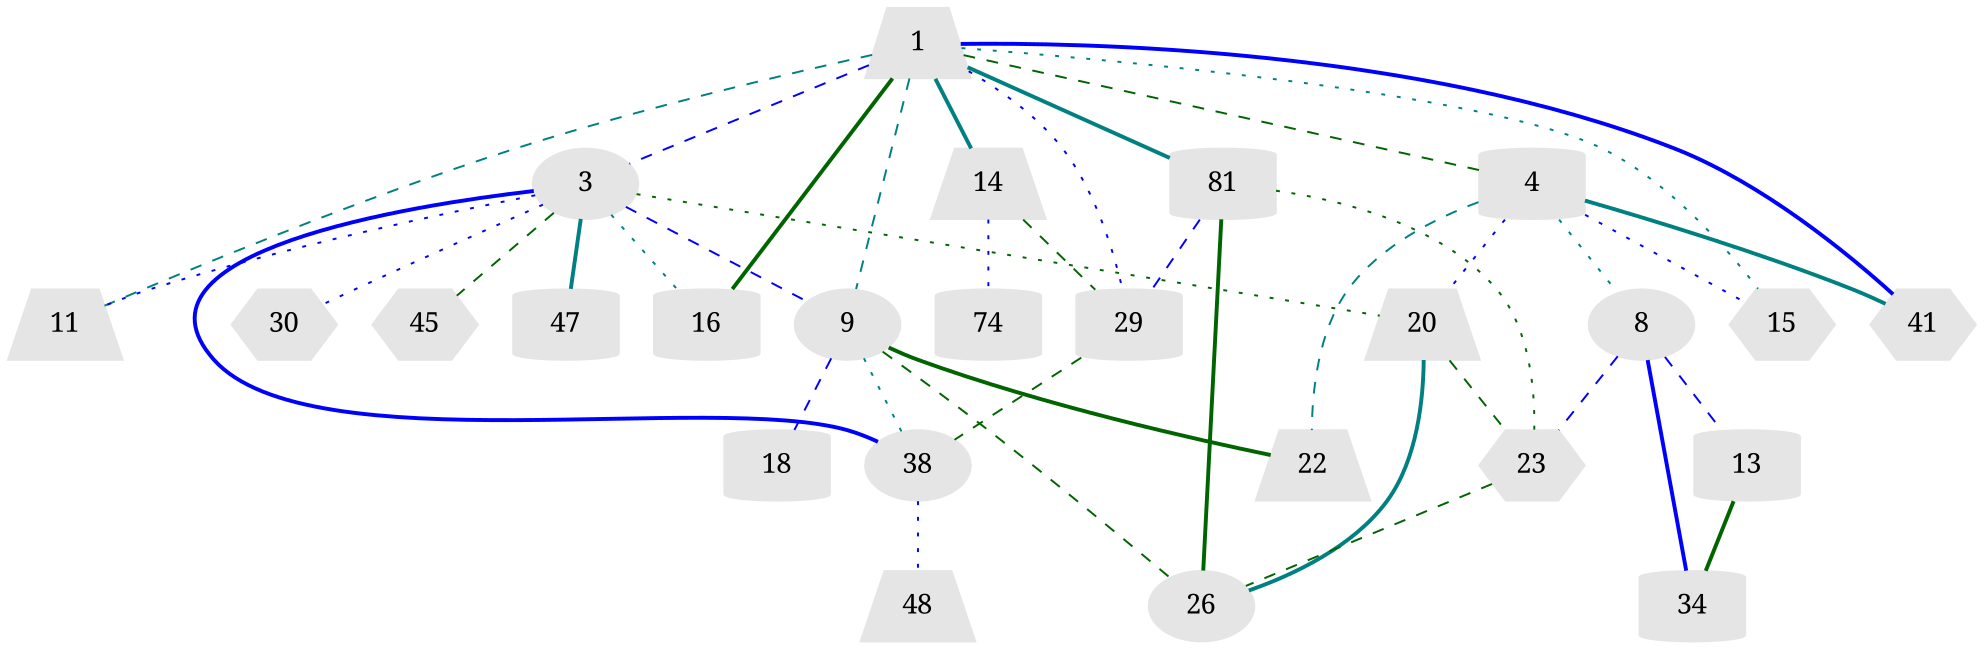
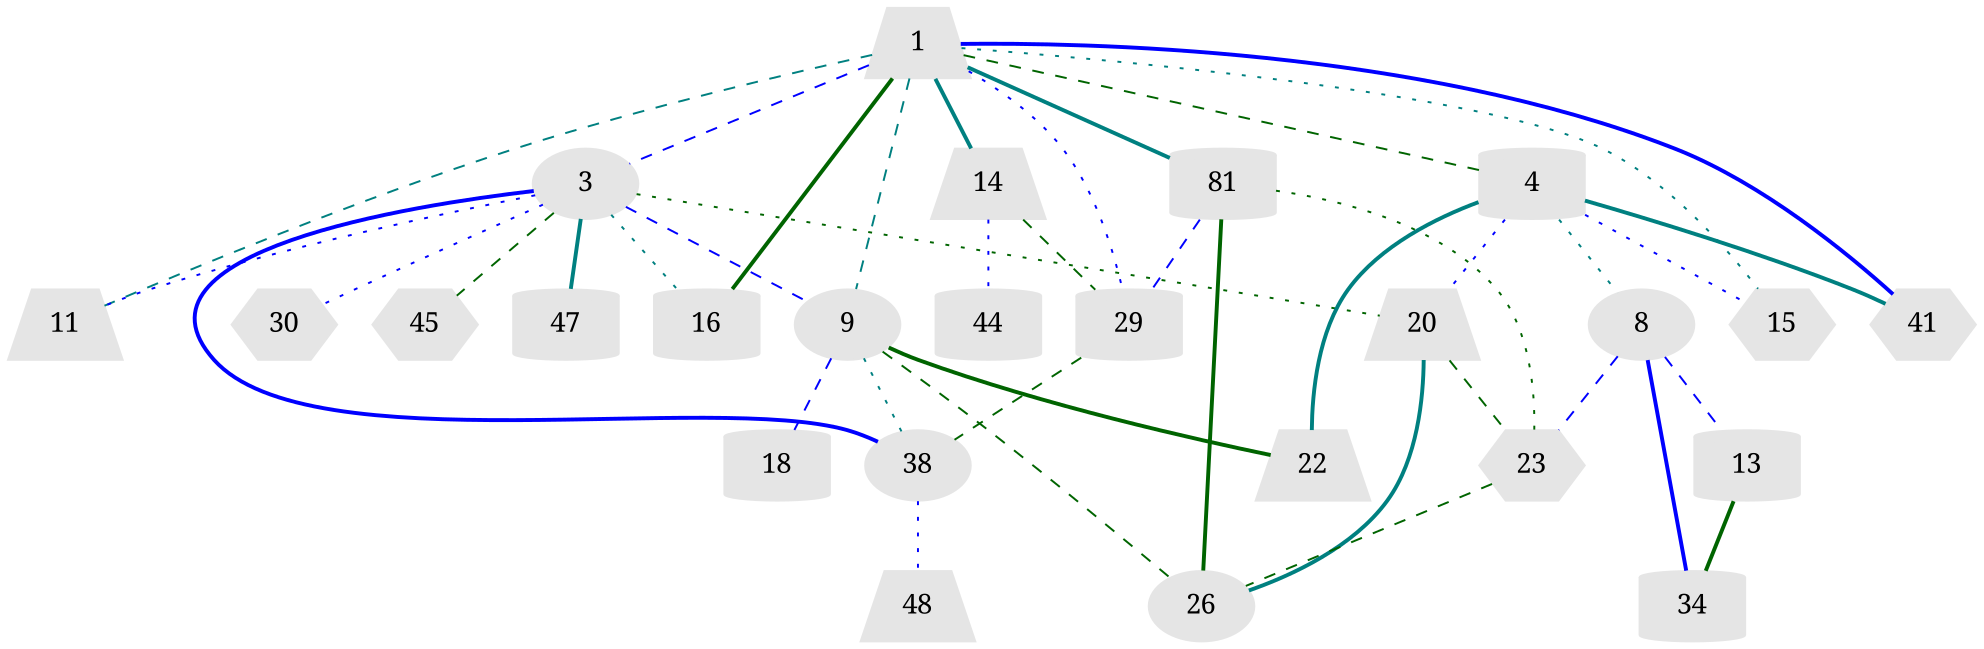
edge "4" -- "22": style dashed -> bold
node "74": label "74" -> "44"
